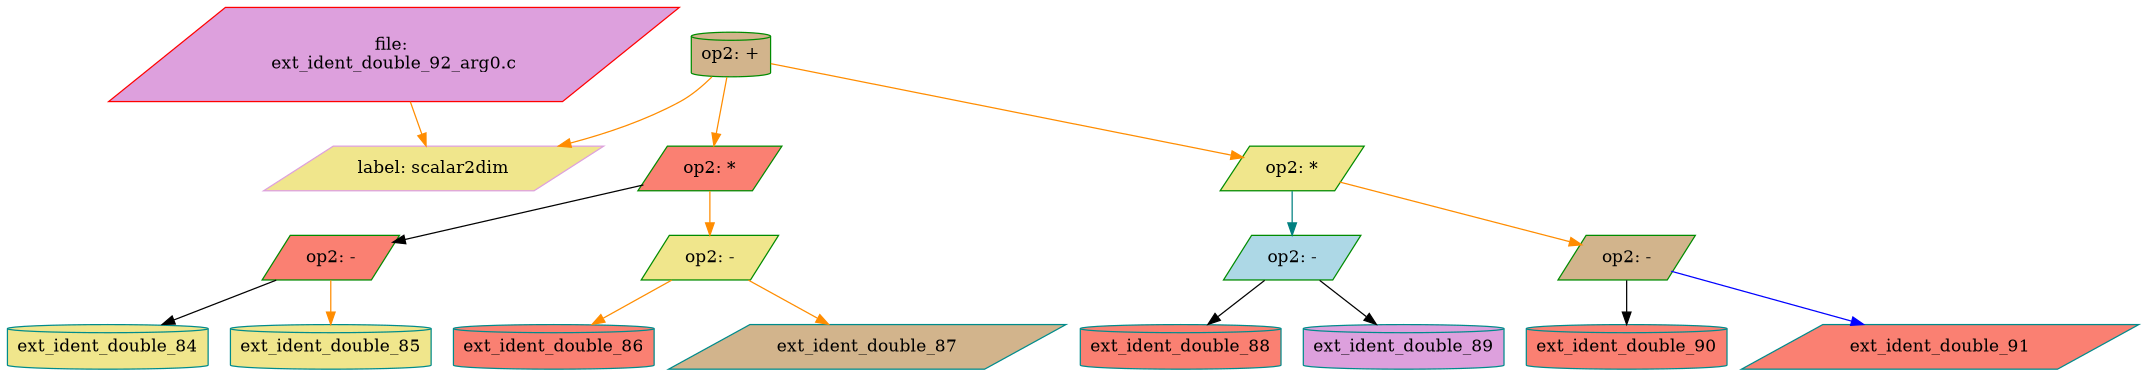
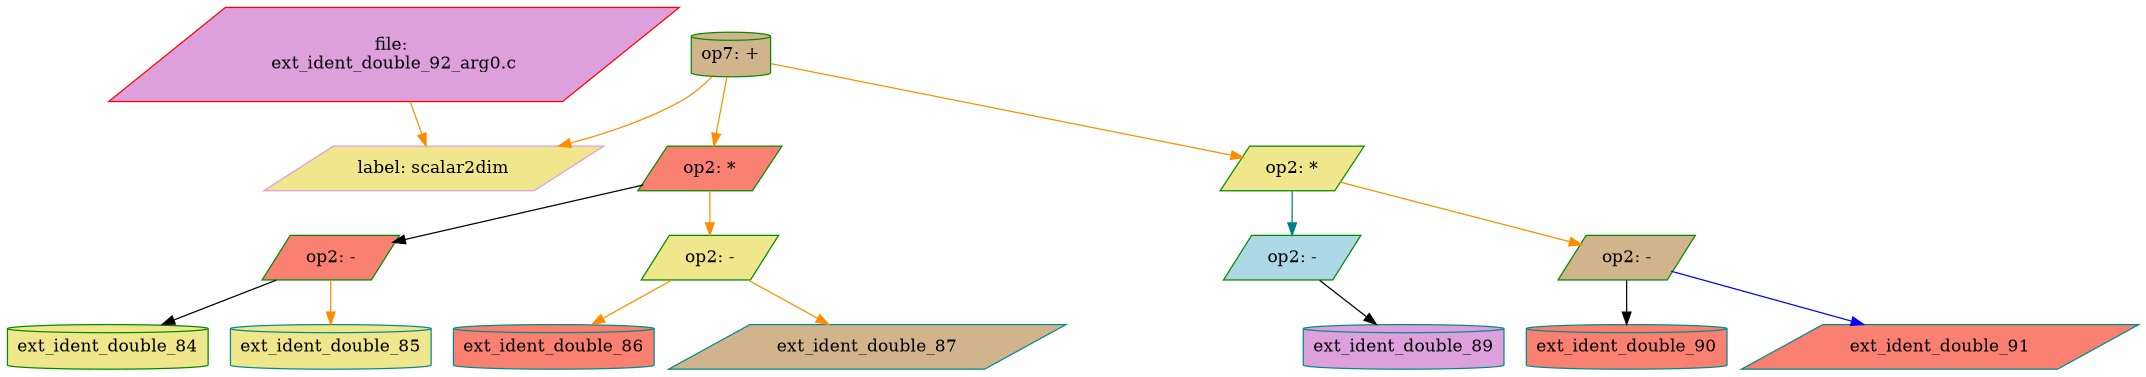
node "op2: +": label "op2: +" -> "op7: +"
node "ext_ident_double_84": color cyan4 -> green4
node "ext_ident_double_88": removed
